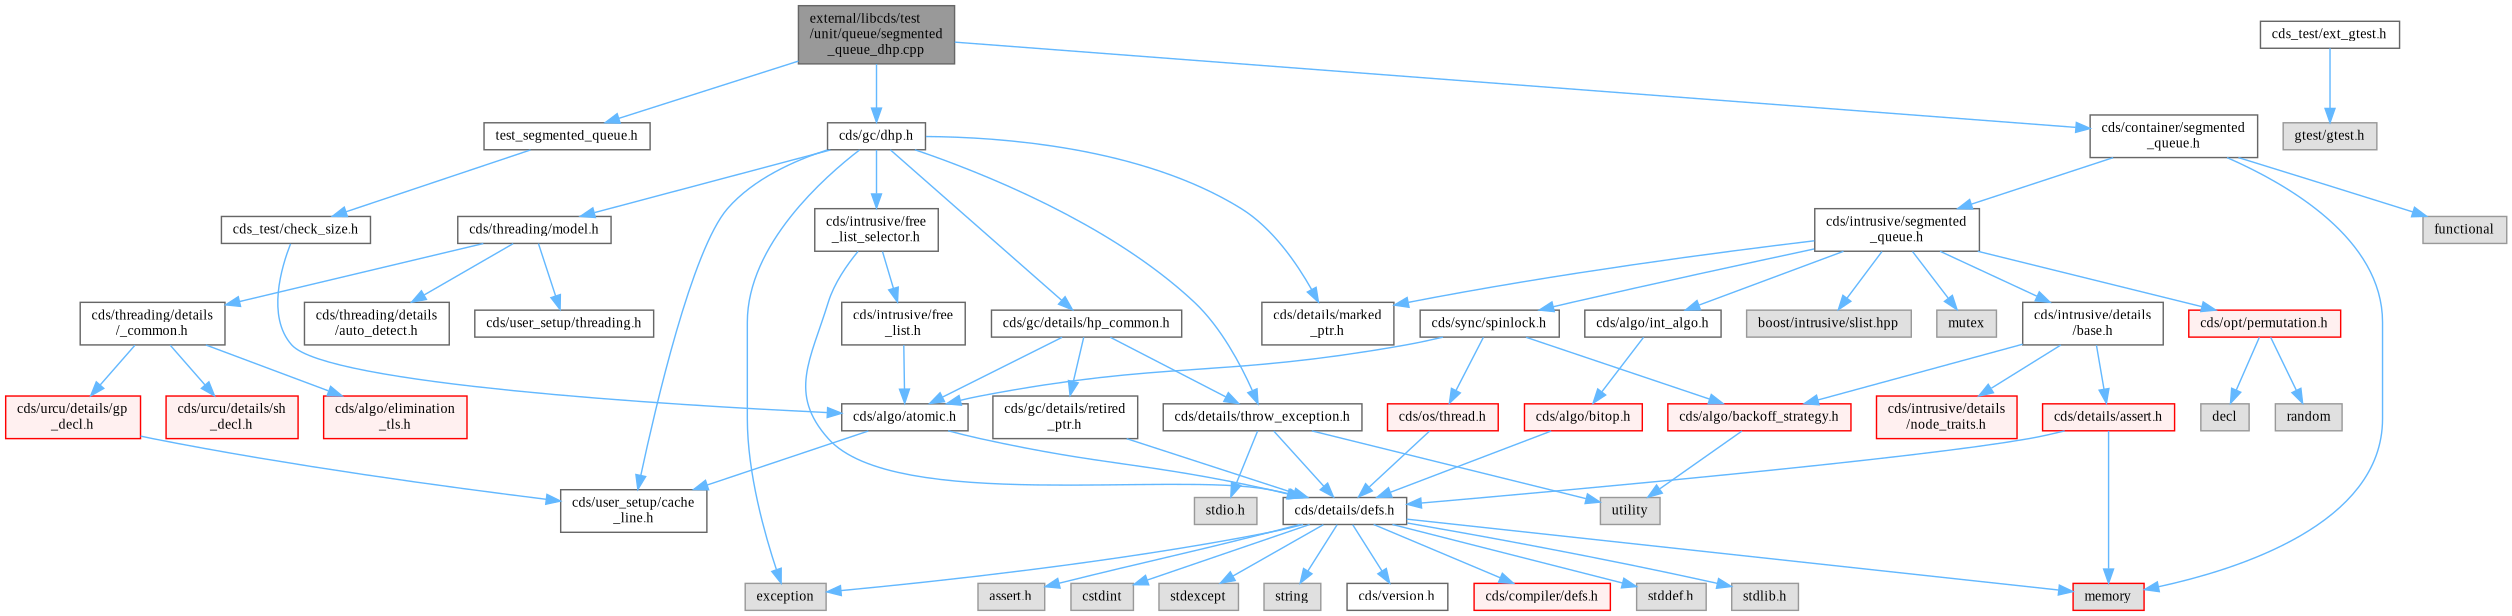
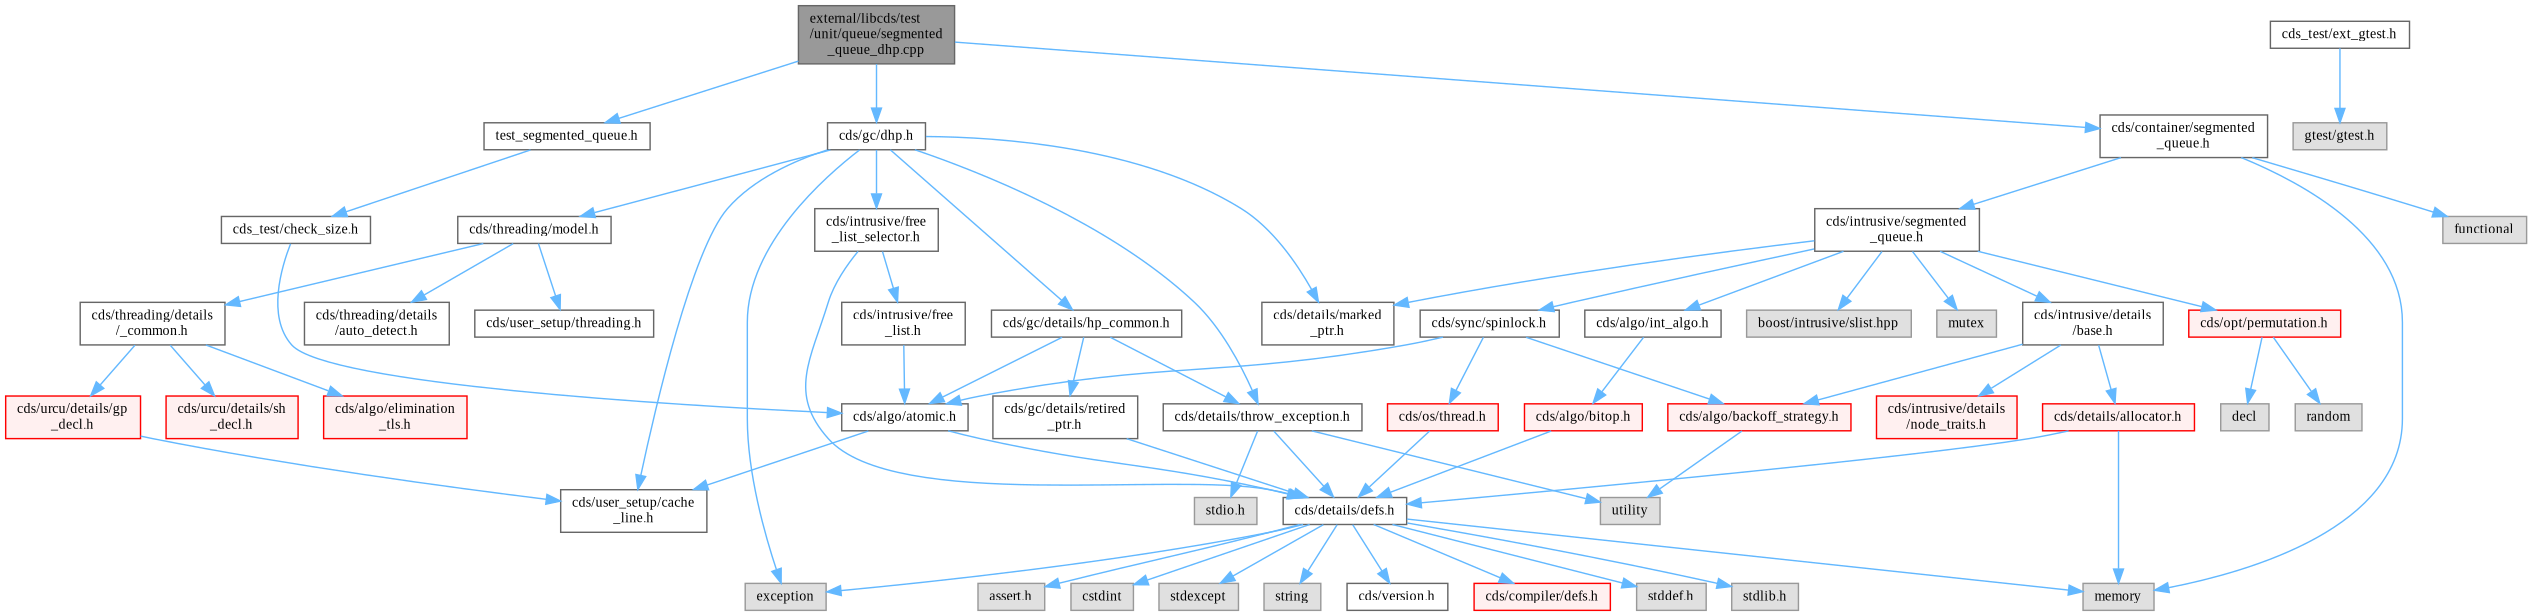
node "cds/details/assert.h": label "cds/details/assert.h" -> "cds/details/allocator.h"
node "memory": color red -> grey60
